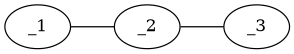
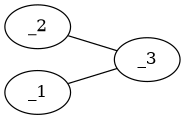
edge "_1" -- "_2": now "_1" -- "_3"
